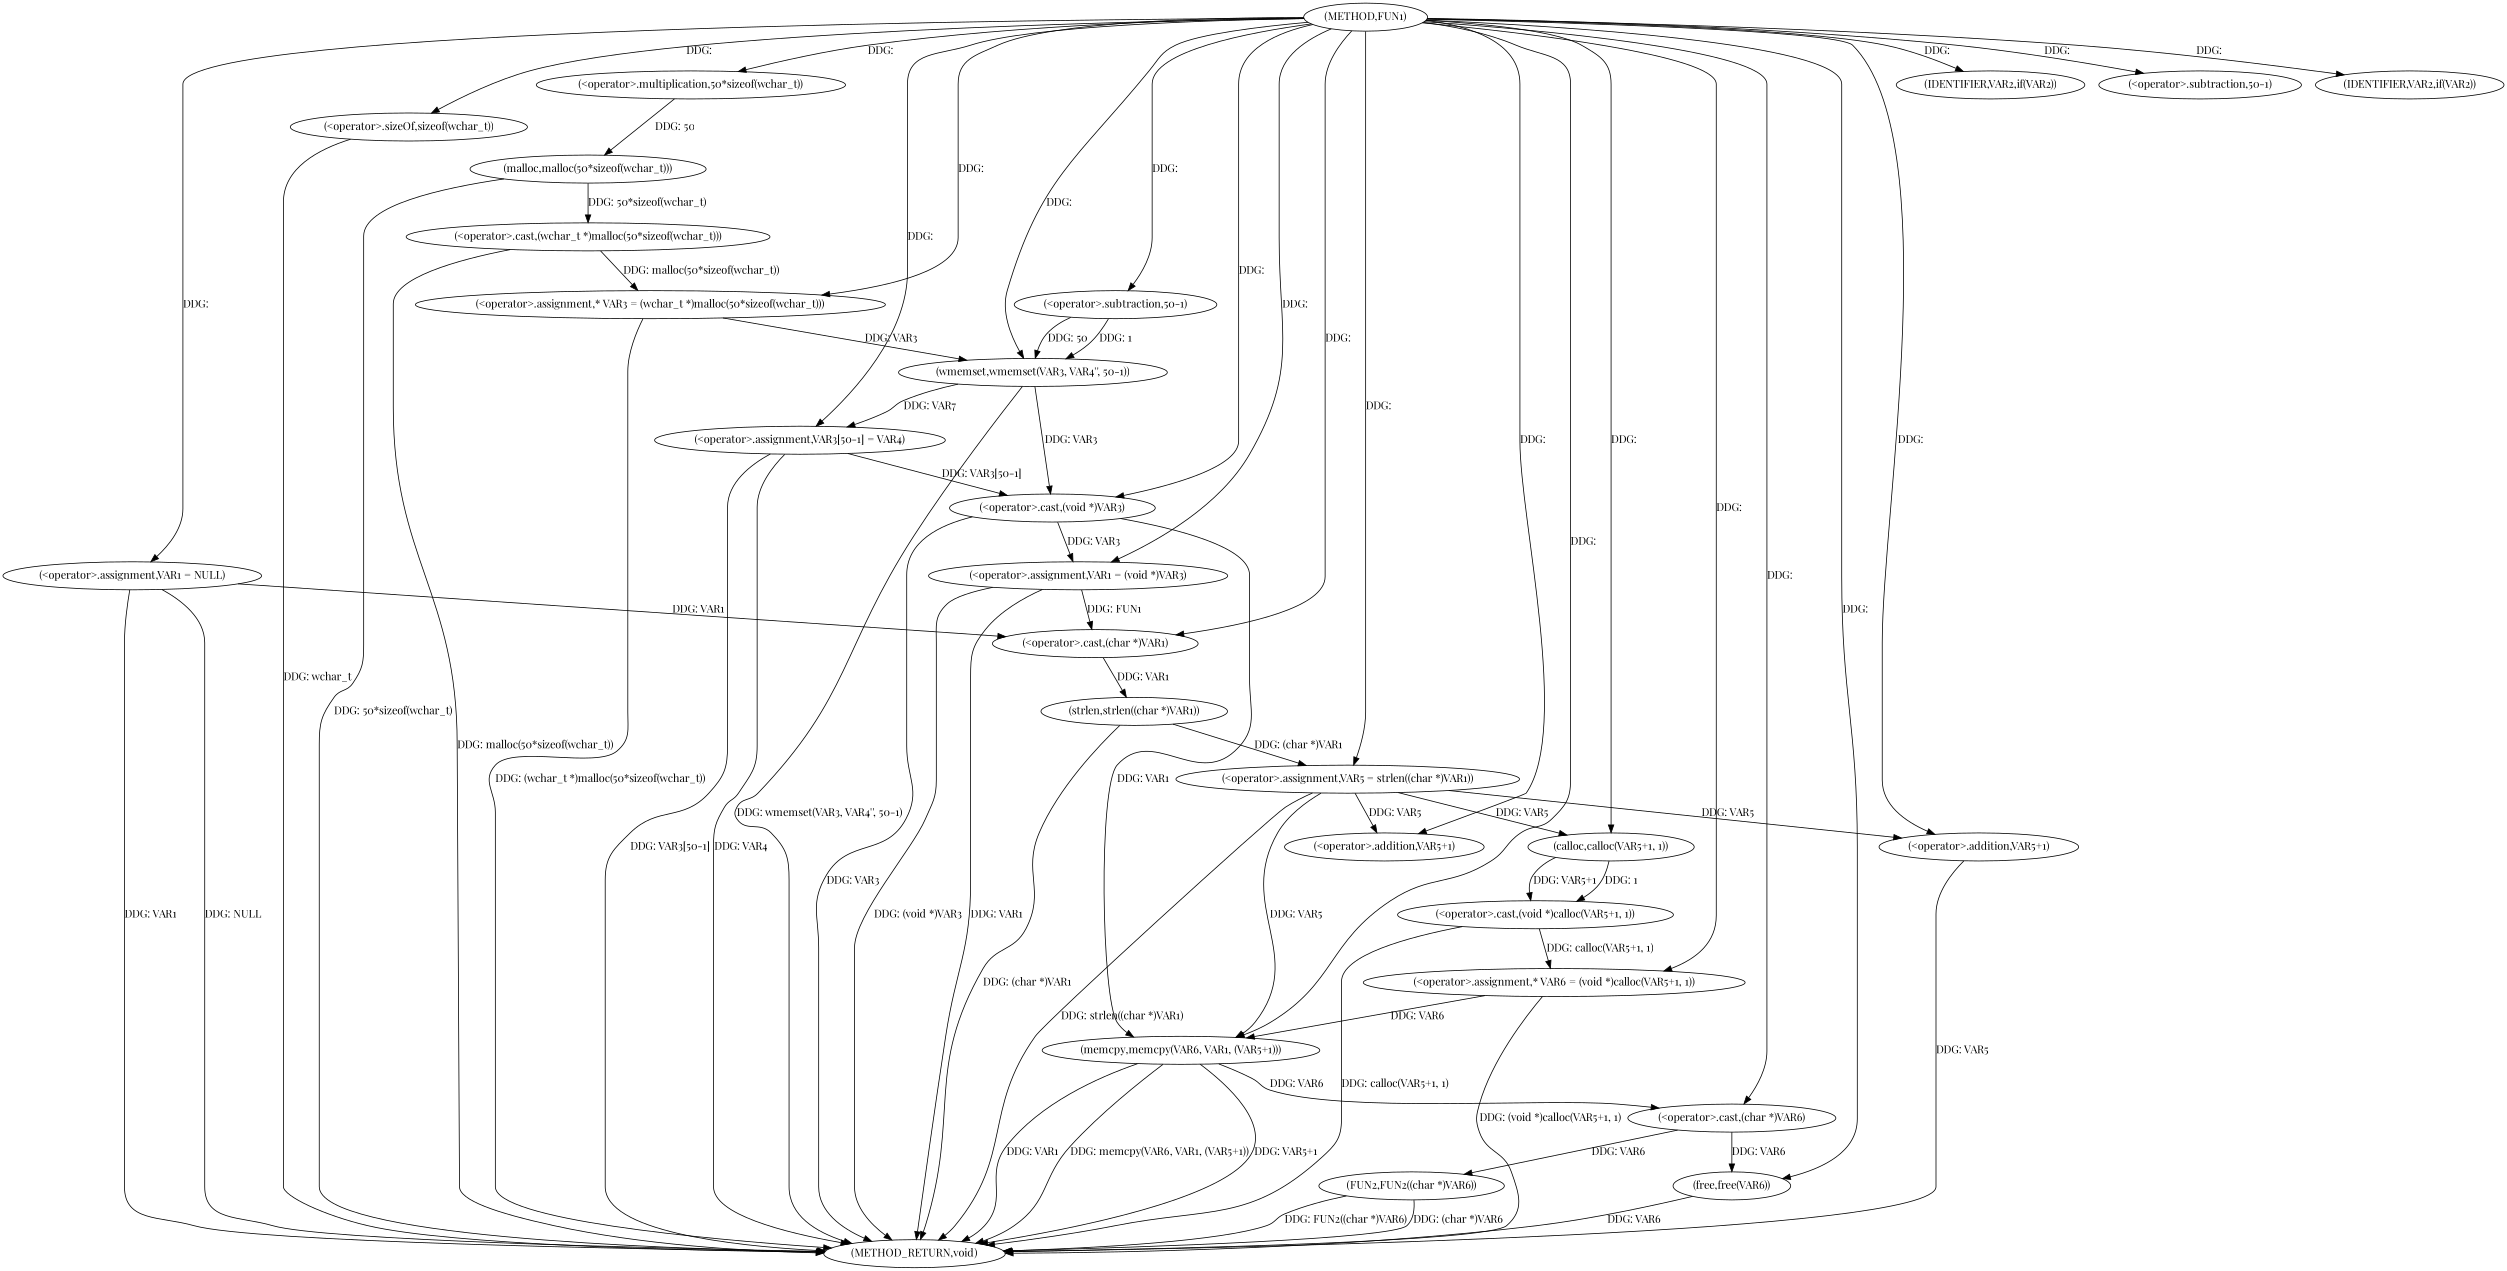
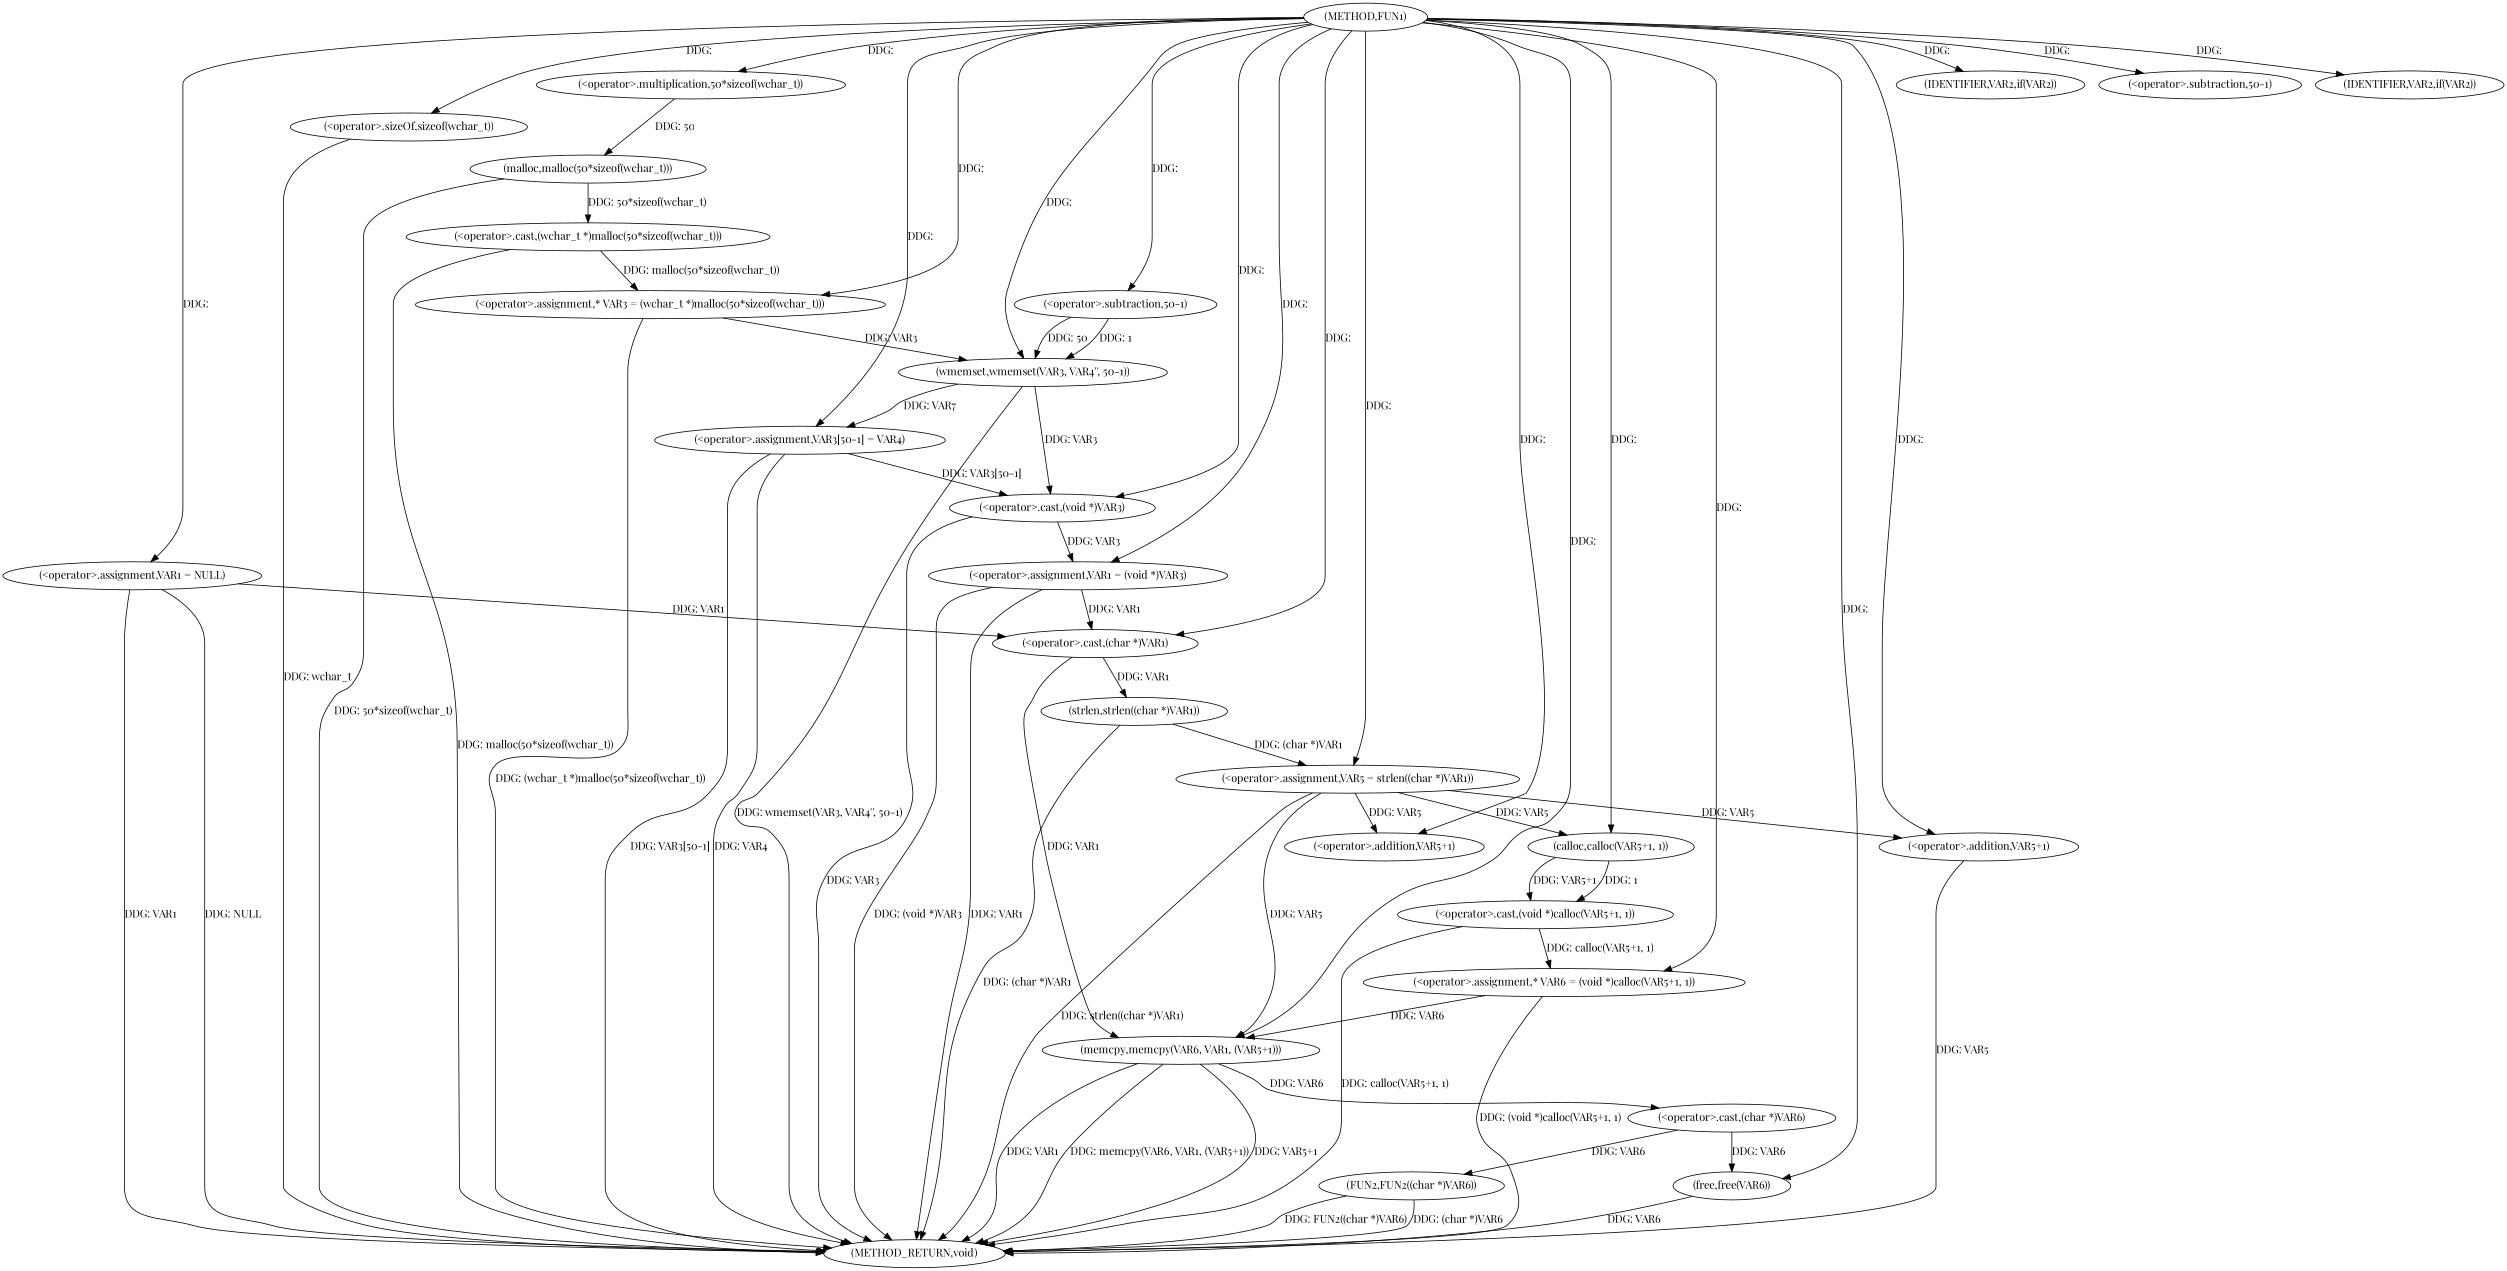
edge "(METHOD,FUN1)" -> "(<operator>.cast,(char *)VAR6)": removed, label "DDG:"
edge "(<operator>.assignment,VAR1 = (void *)VAR3)" -> "(<operator>.cast,(char *)VAR1)": label "DDG: FUN1" -> "DDG: VAR1"
edge "(<operator>.cast,(void *)VAR3)" -> "(memcpy,memcpy(VAR6, VAR1, (VAR5+1)))": now "(<operator>.cast,(char *)VAR1)" -> "(memcpy,memcpy(VAR6, VAR1, (VAR5+1)))"
